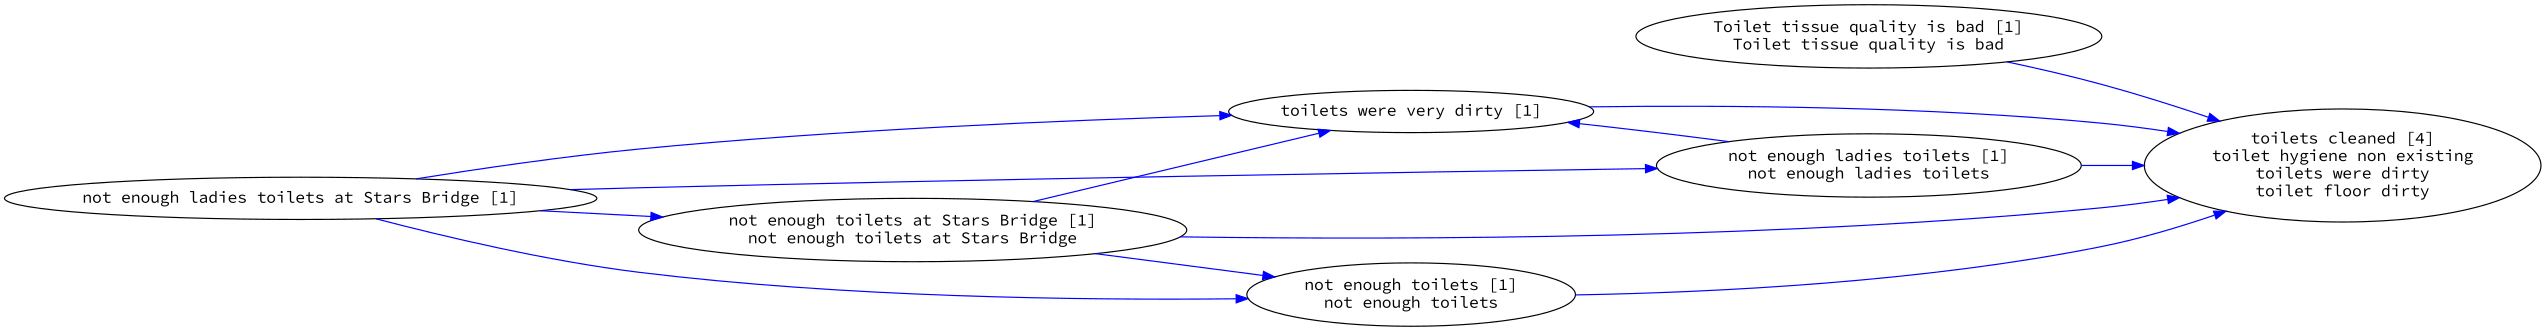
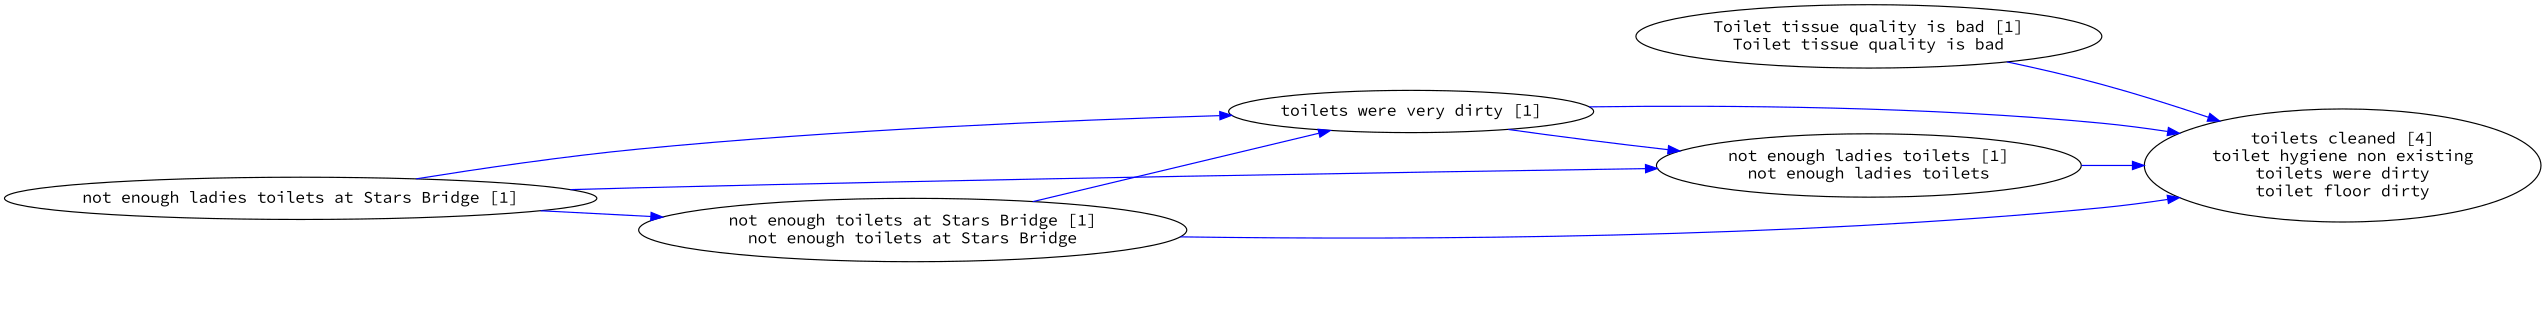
edge "not enough ladies toilets [1] not enough ladies toilets" -> "toilets were very dirty [1]": reversed
node "not enough toilets [1] not enough toilets": removed
